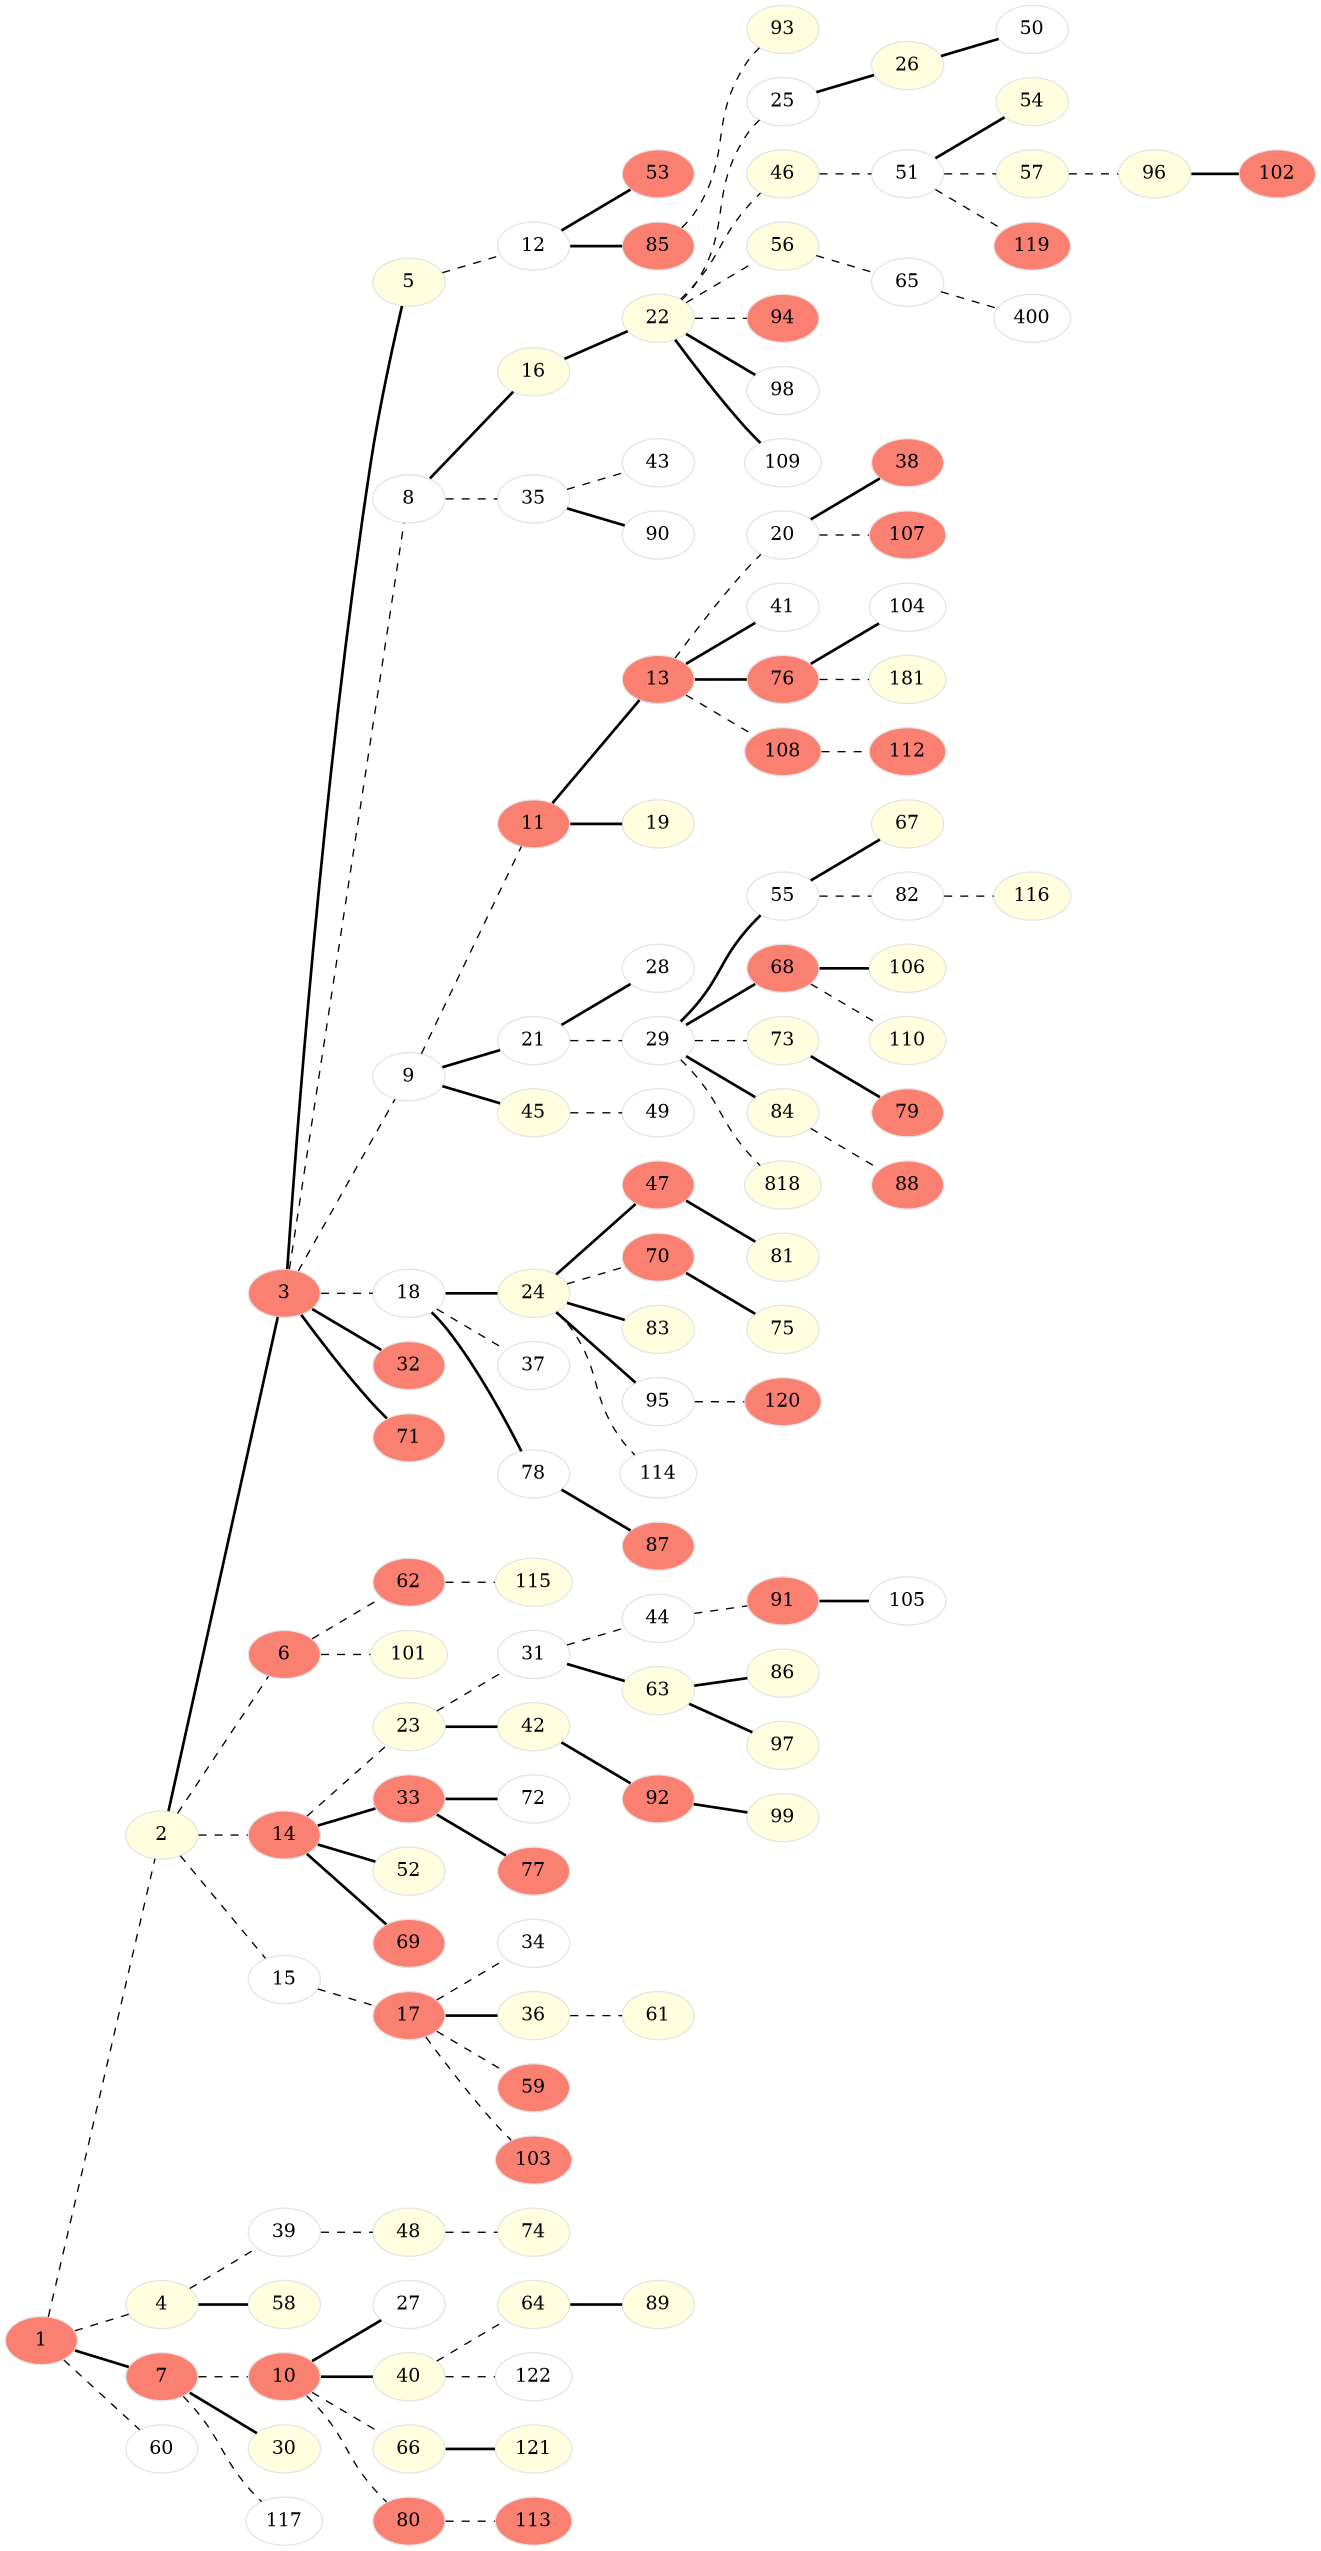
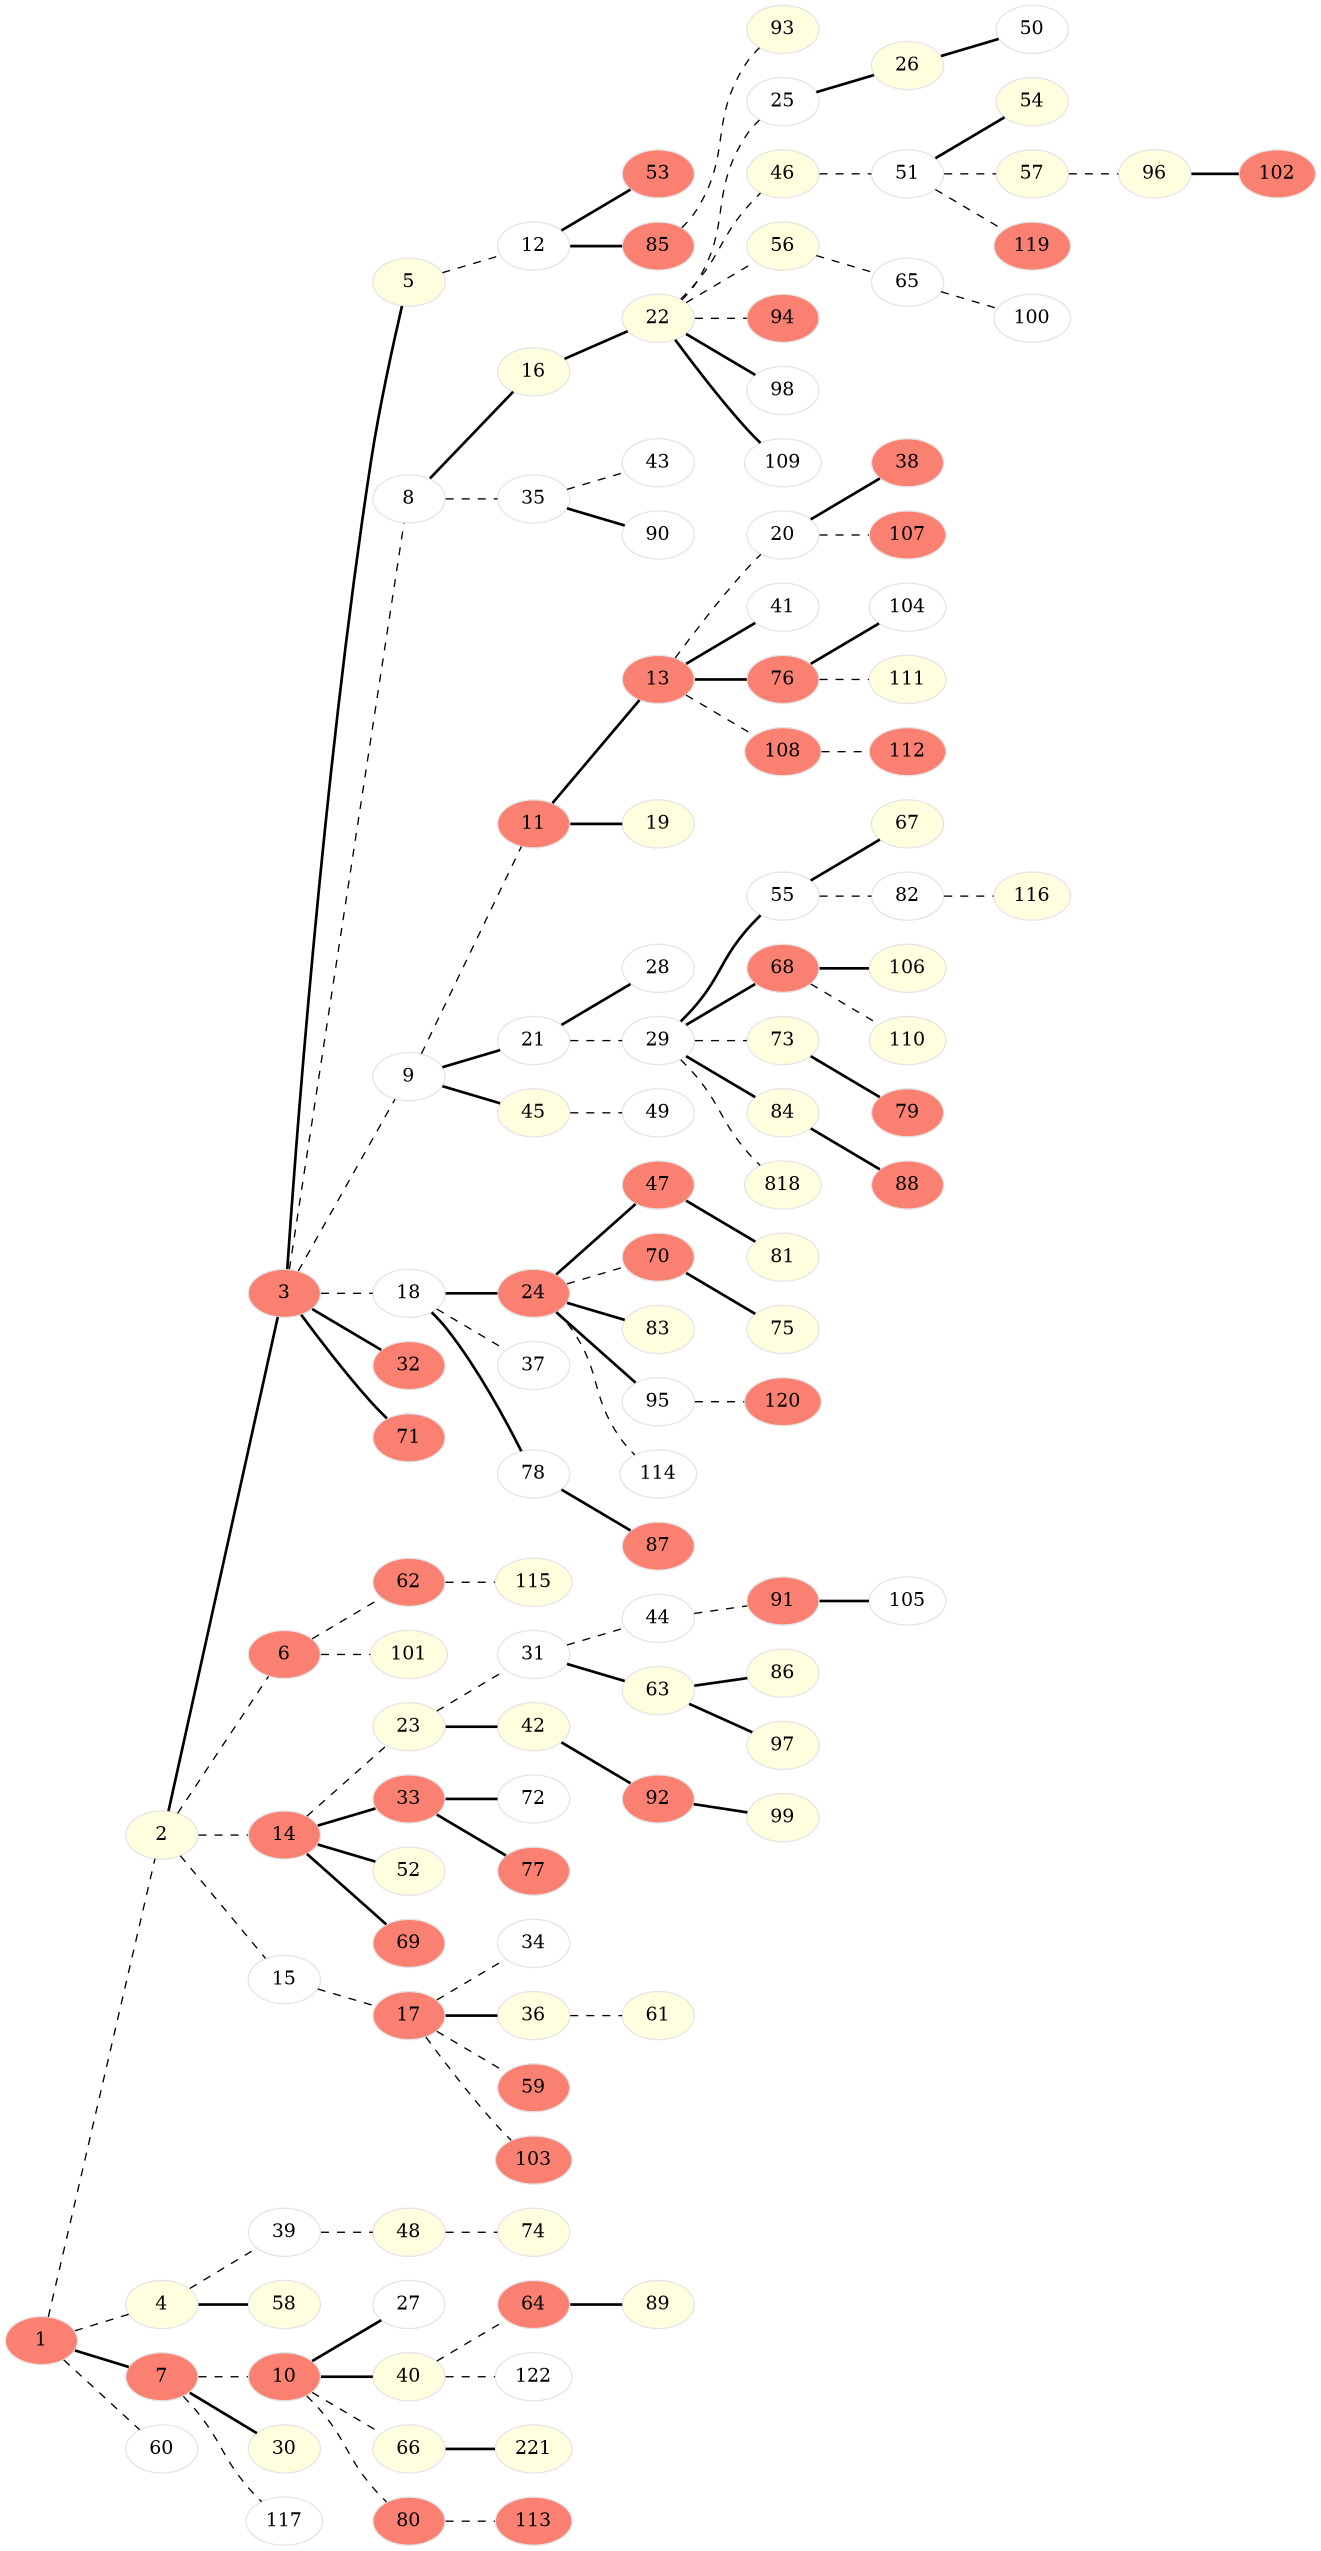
node "400": label "400" -> "100"
node "181": label "181" -> "111"
edge "84" -- "88": style dashed -> bold
node "24": fillcolor lightyellow -> salmon
node "64": fillcolor lightyellow -> salmon
node "121": label "121" -> "221"
